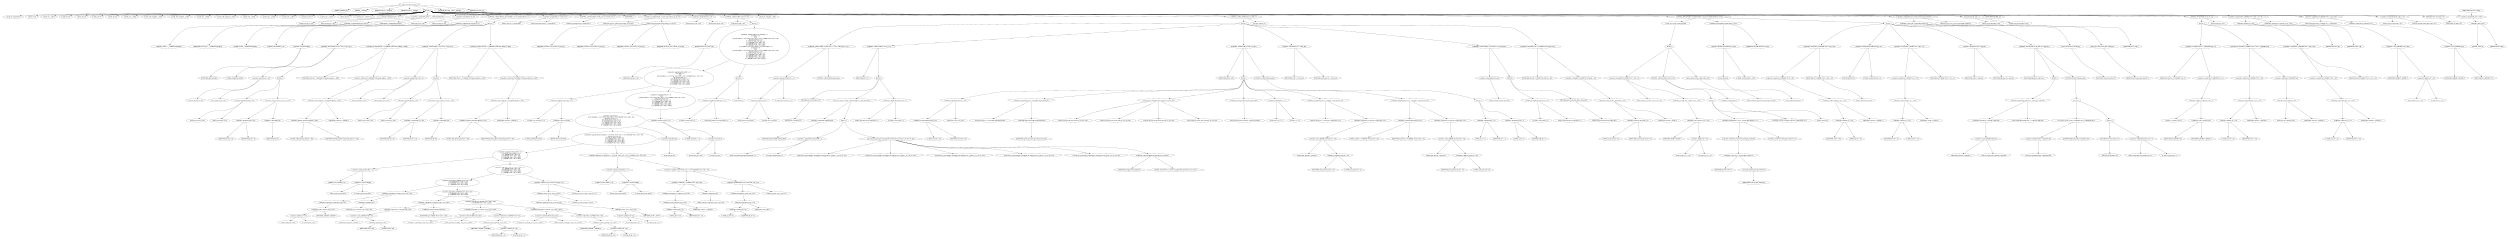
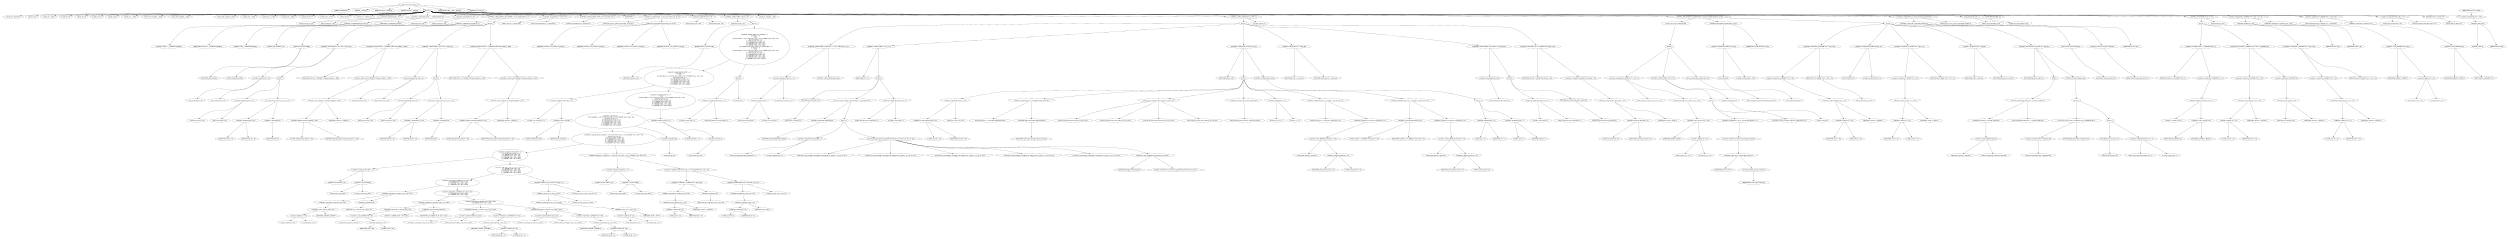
node "(LOCAL,v17: __int64)": removed
node "(LITERAL,0,*(_BYTE *)cache_get_name(v17) = 0)": removed
node "(LITERAL,8,v5 & 8)": removed
node "(LITERAL,1,*(_DWORD *)(v8 + 28) != a2[1])": added
